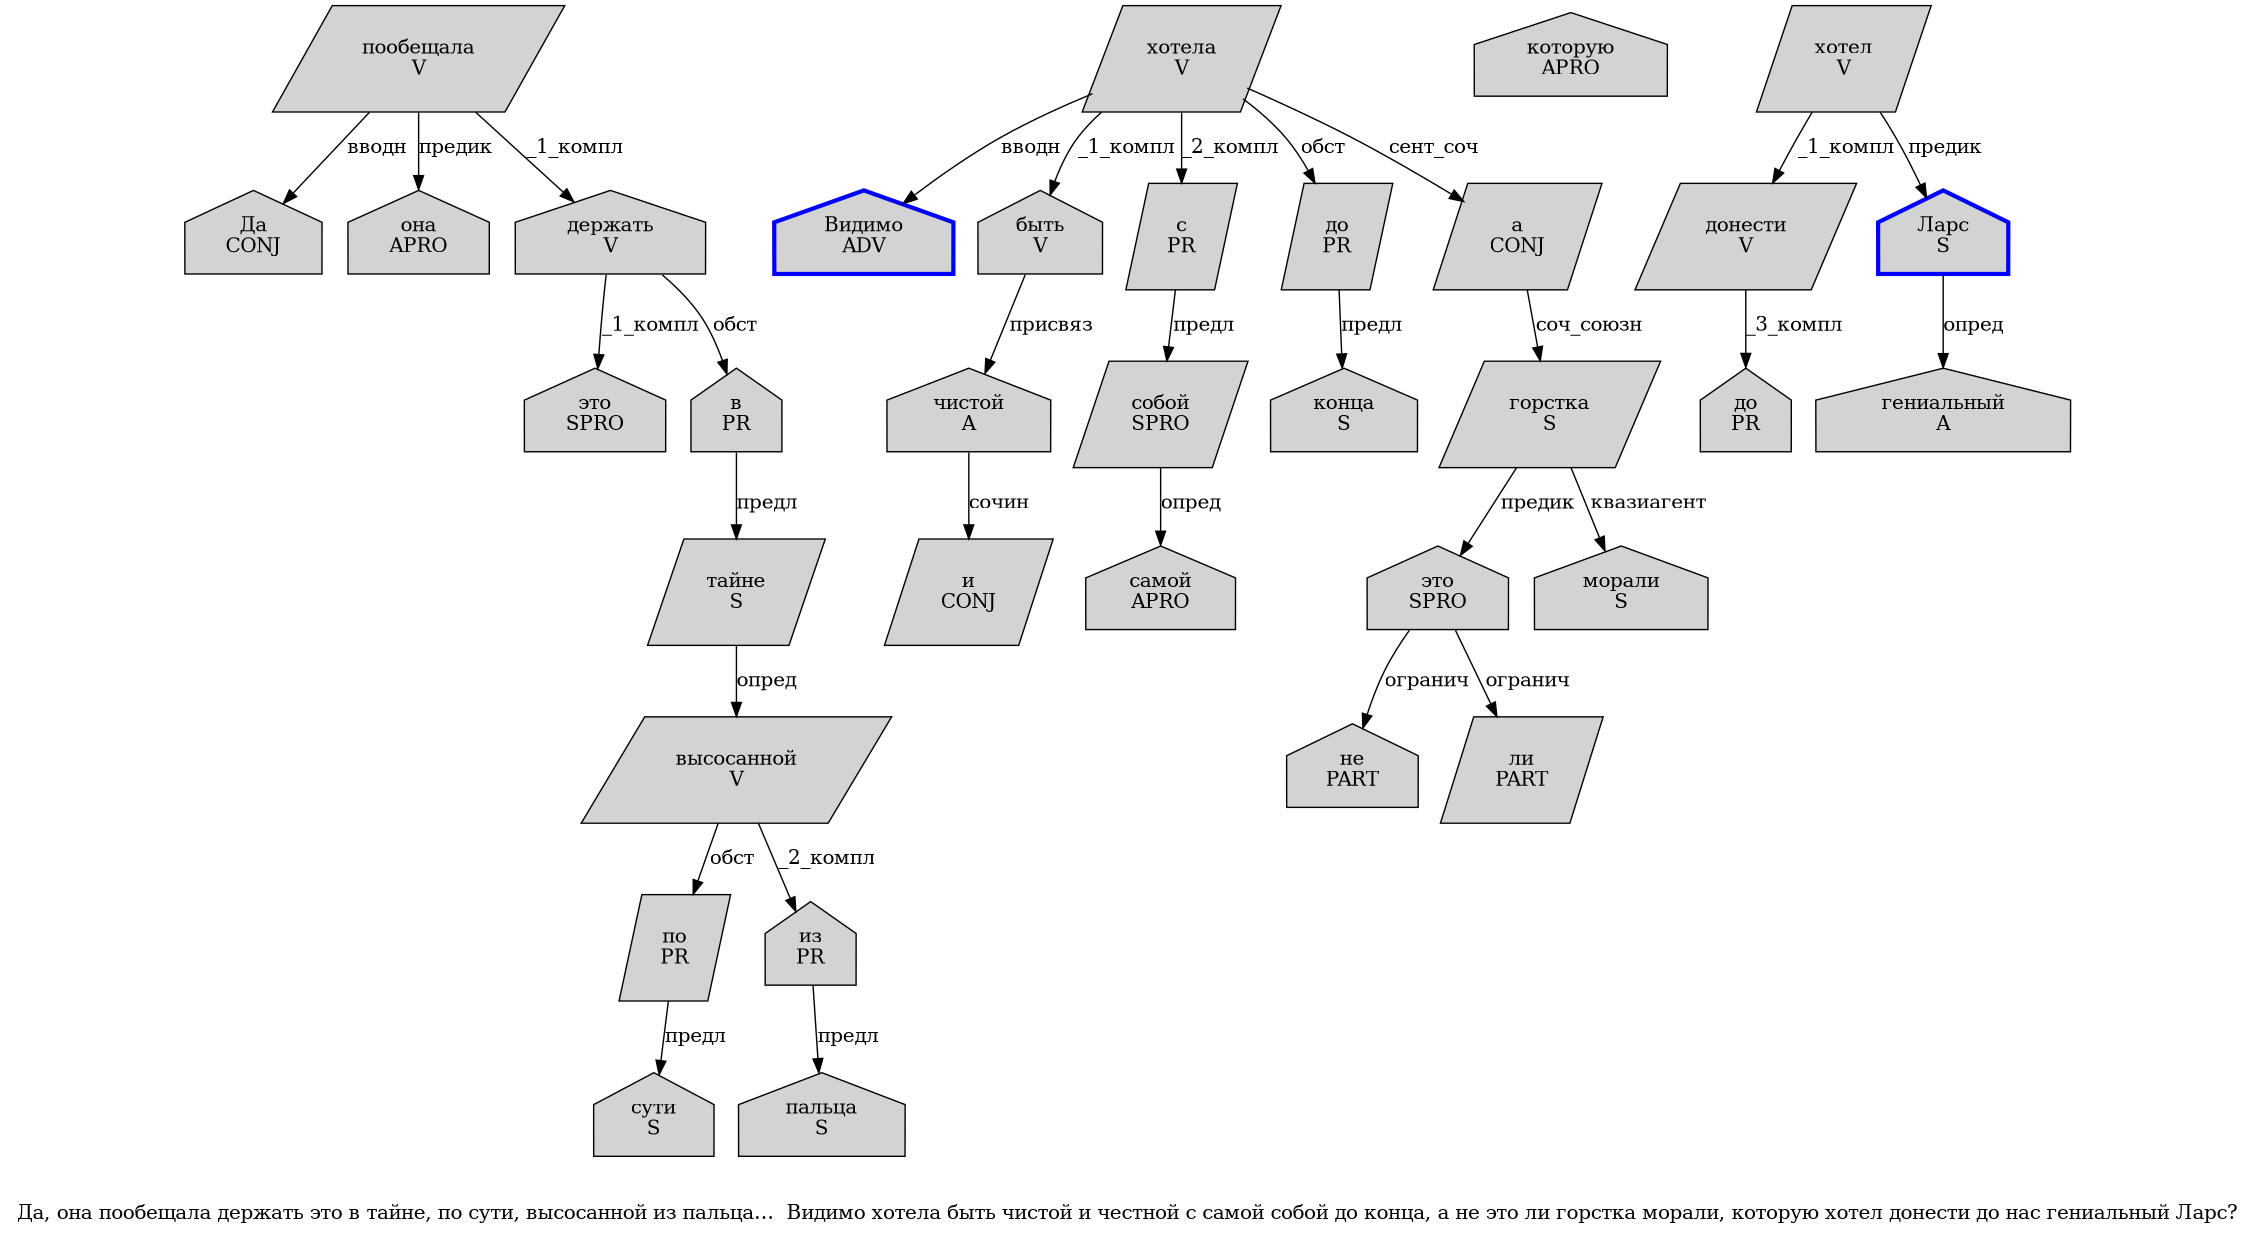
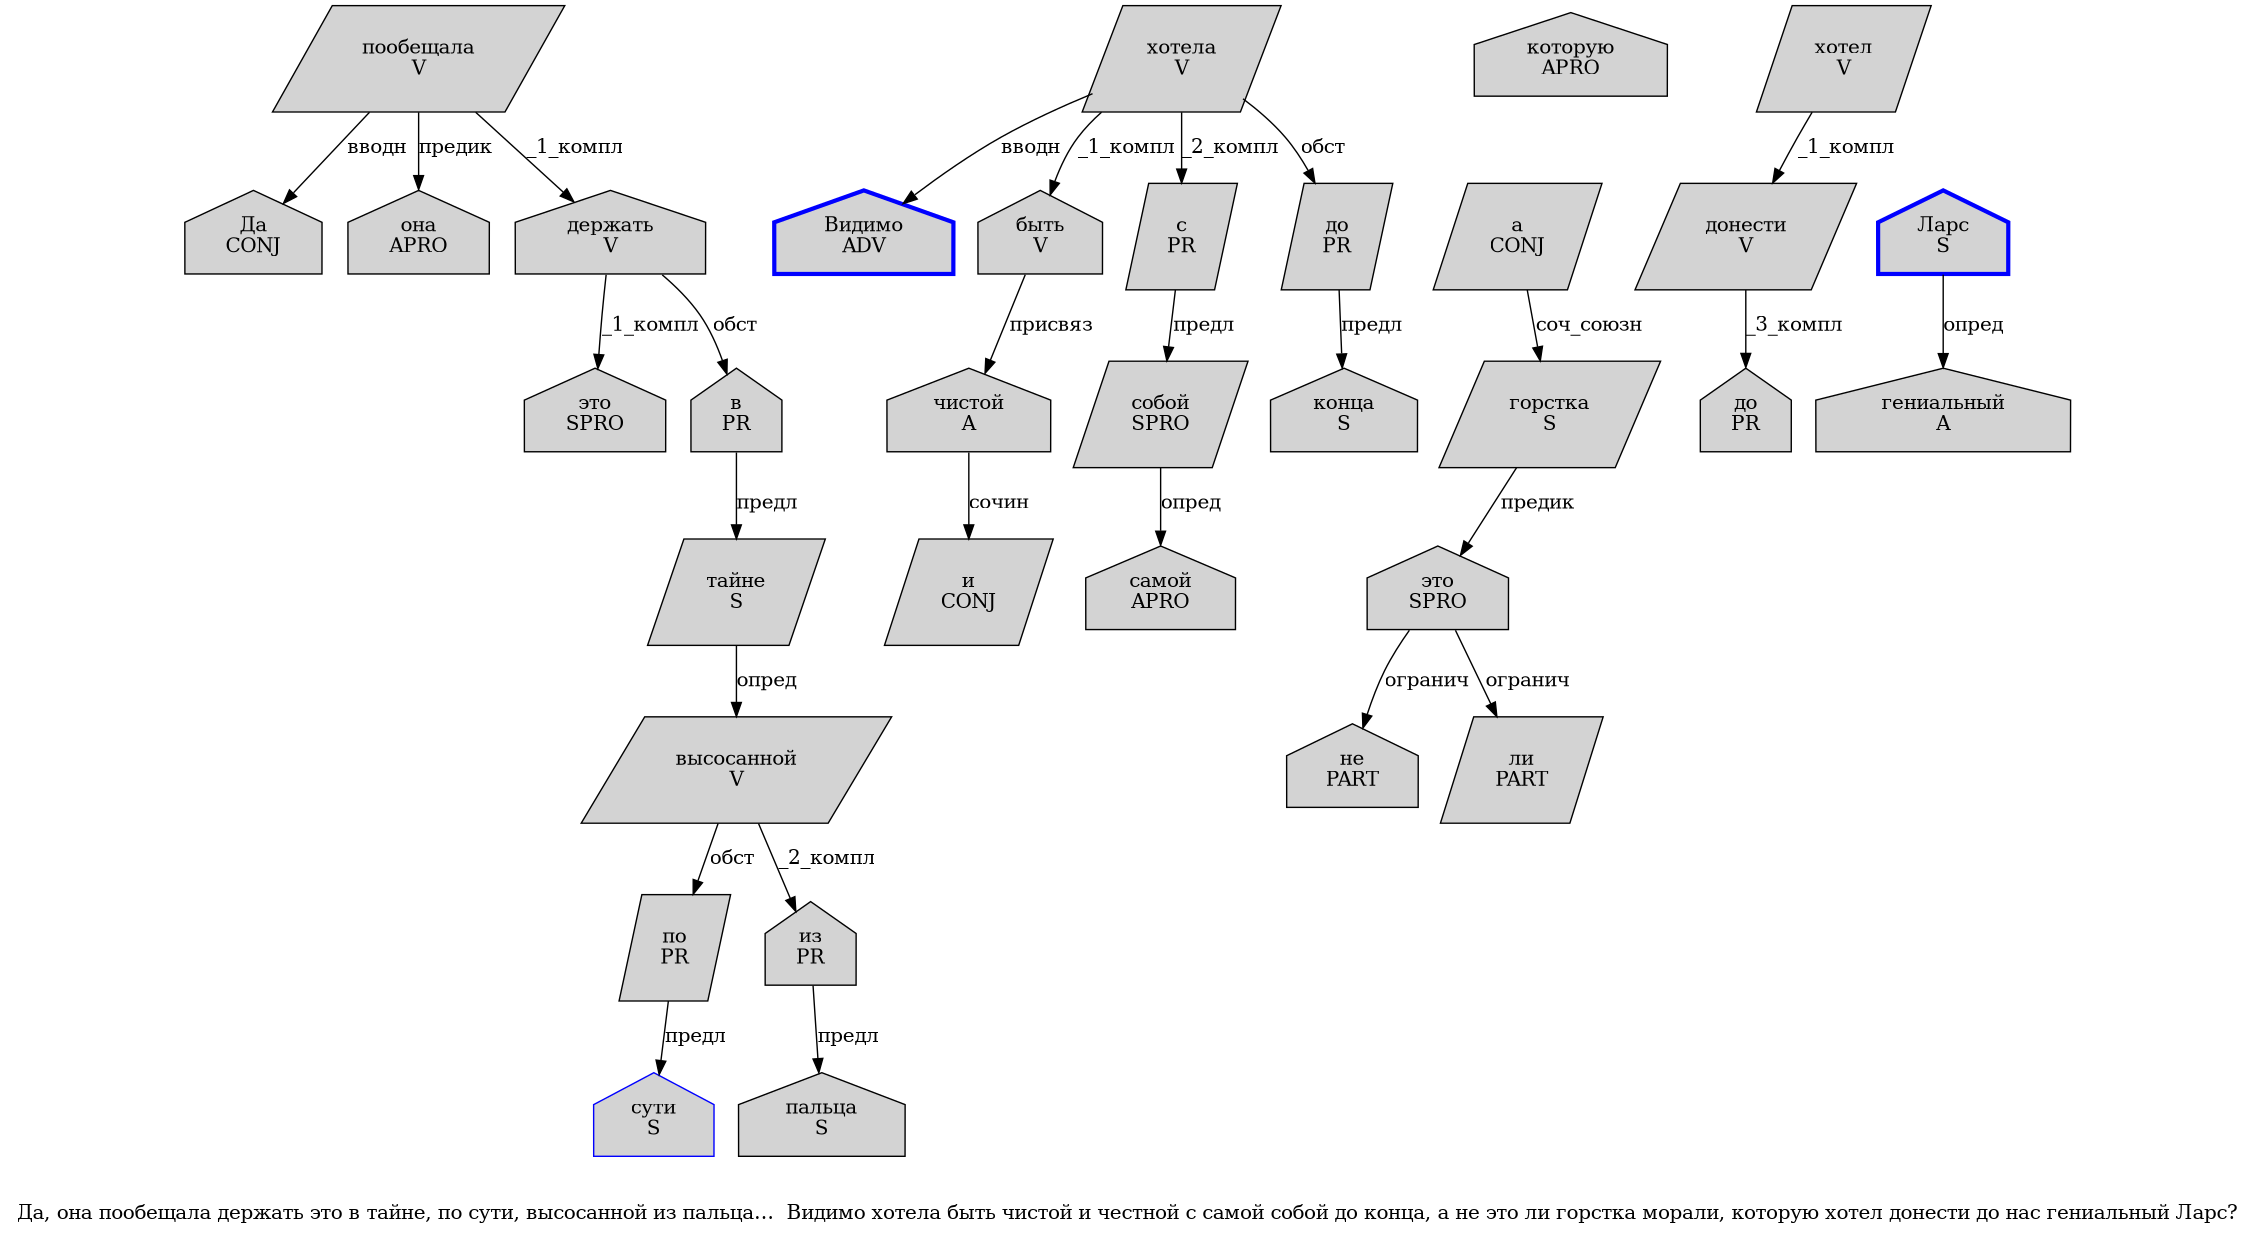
edge "хотела V" -> "а CONJ": removed, label "сент_соч"
edge "хотел V" -> "Ларс S": removed, label "предик"
node "морали S": removed
node "сути S": color black -> blue
